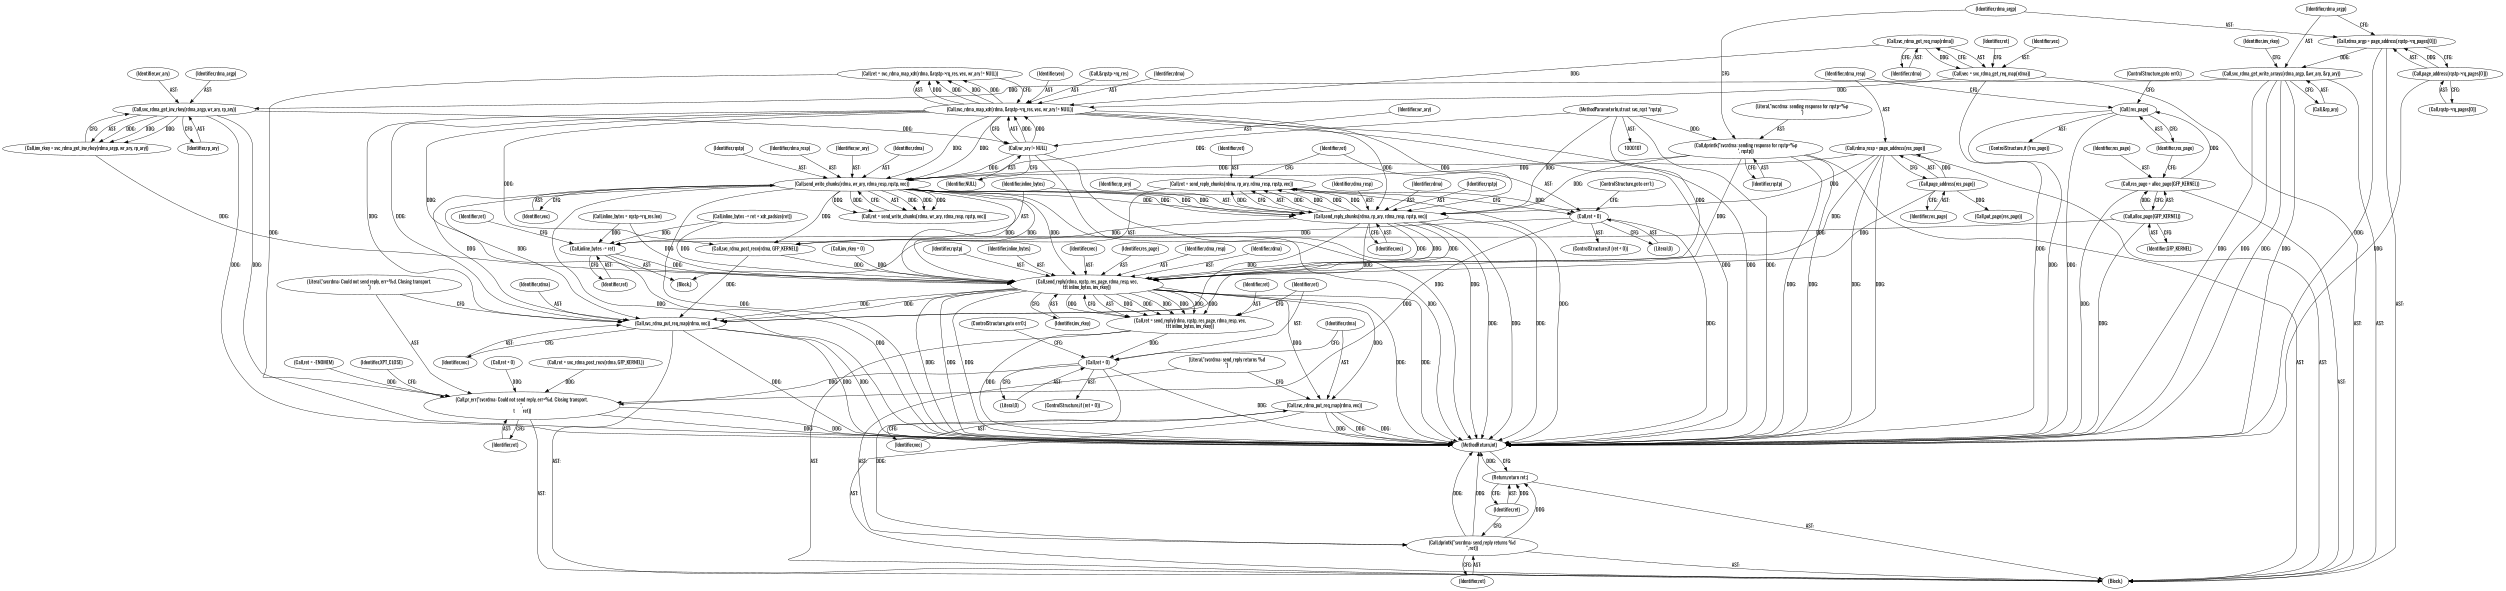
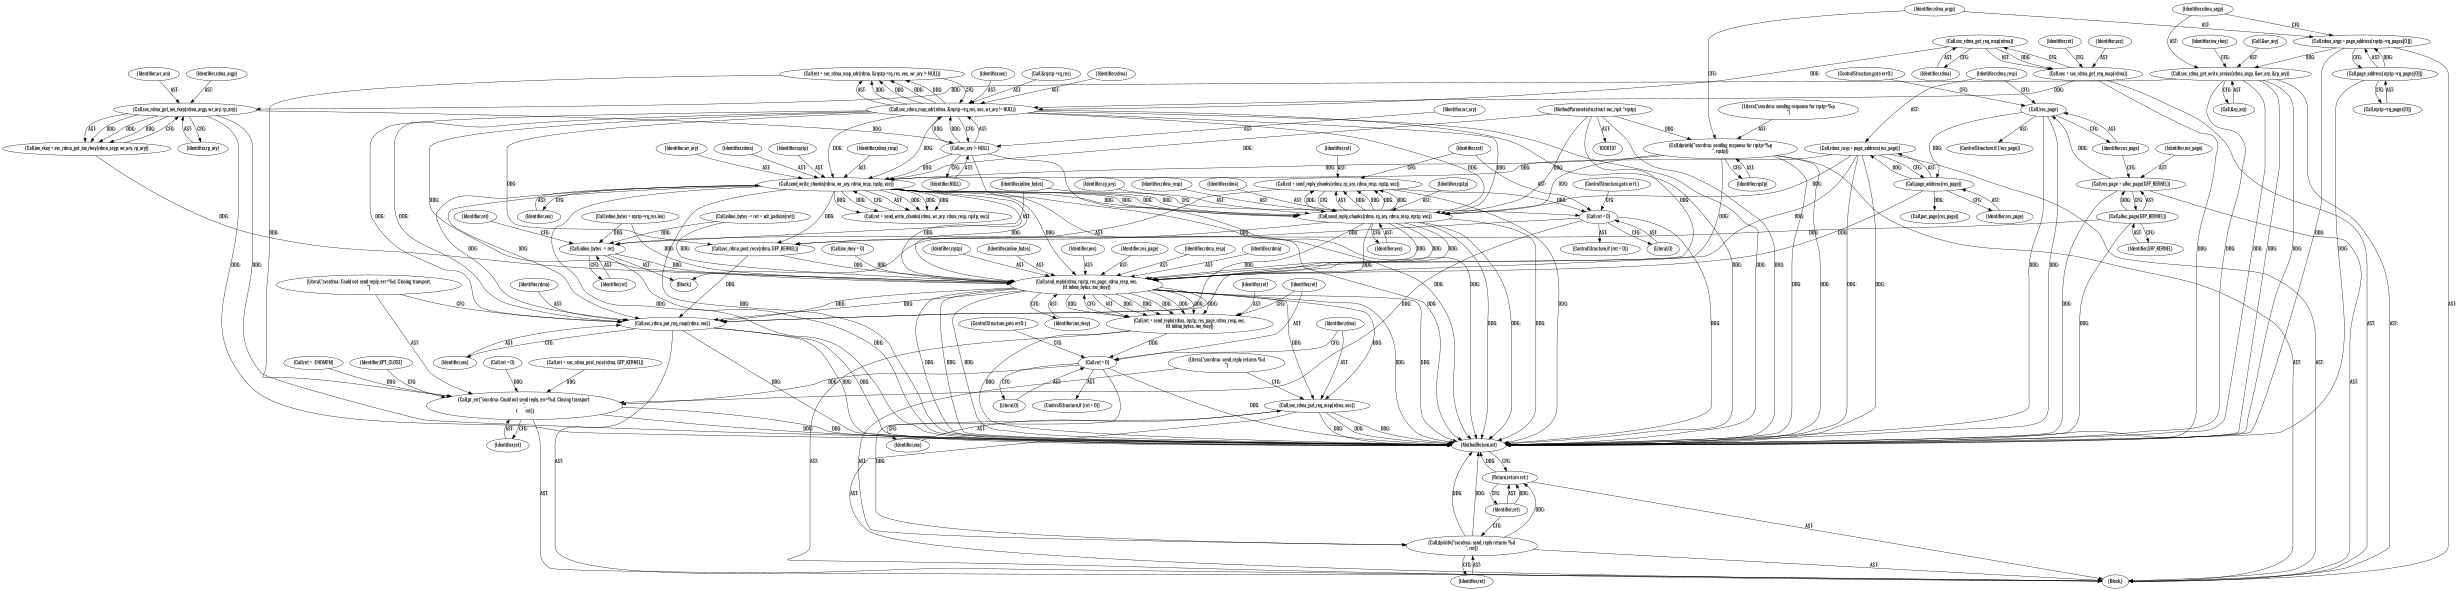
node "(Call,&wr_ary)": added
edge "(Call,!res_page)" -> "(Call,page_address(res_page))": added, label "DDG:"
